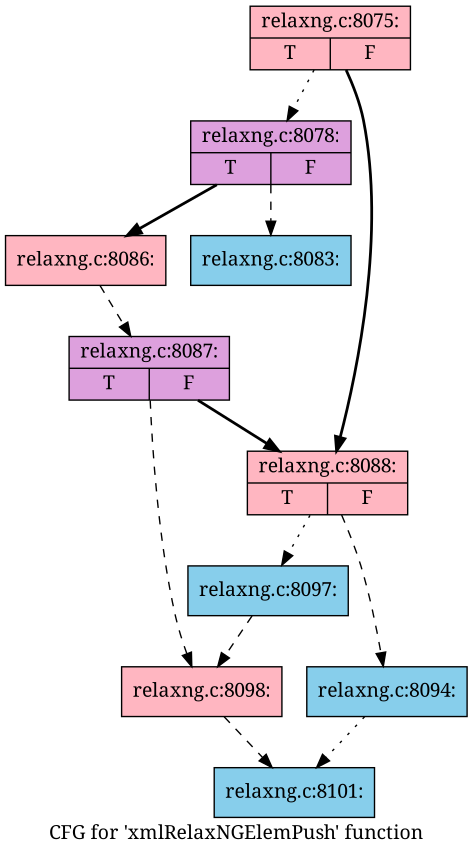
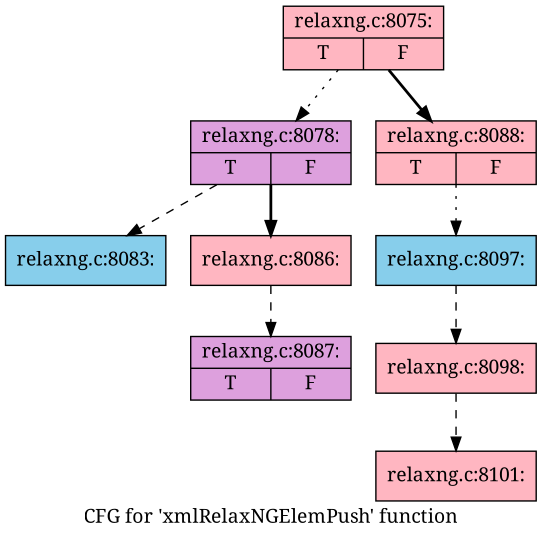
edge "relaxng.c:8087:" -> "relaxng.c:8088:": removed
edge "relaxng.c:8087:" -> "relaxng.c:8098:": removed
node "relaxng.c:8094:": removed
node "relaxng.c:8101:": fillcolor skyblue -> lightpink
